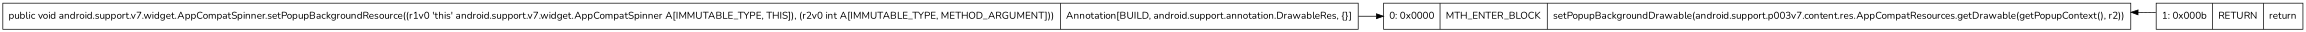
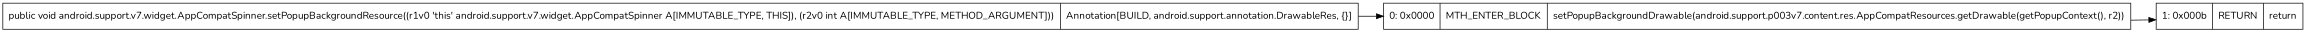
edge "1: 0x000b" -> "0: 0x0000": reversed
